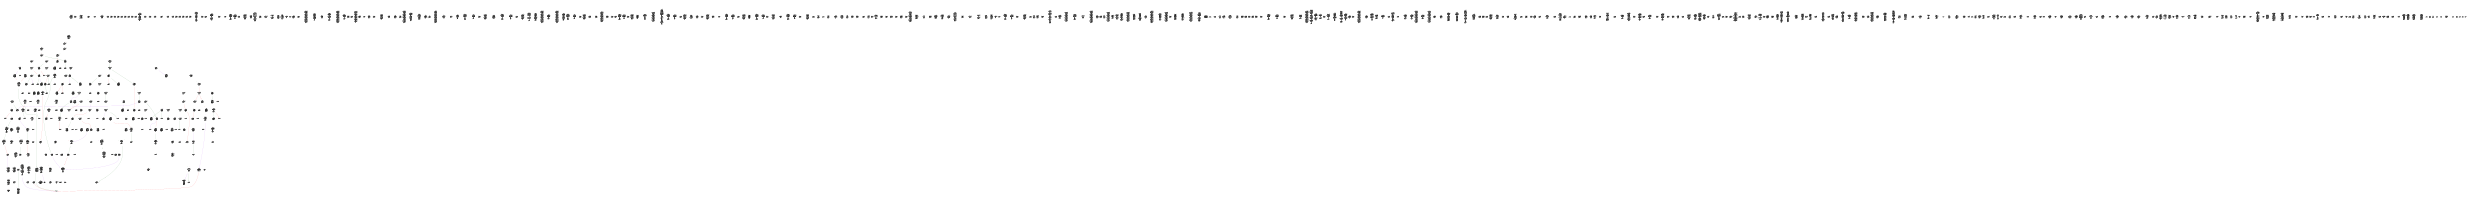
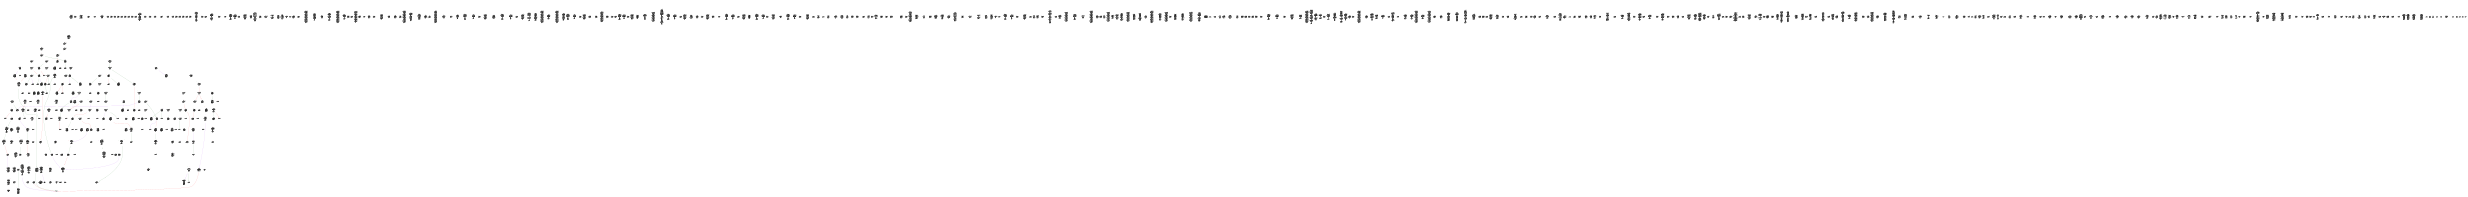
node "# 0x1102 JUMPDEST PUSHX Data JUMP": removed
